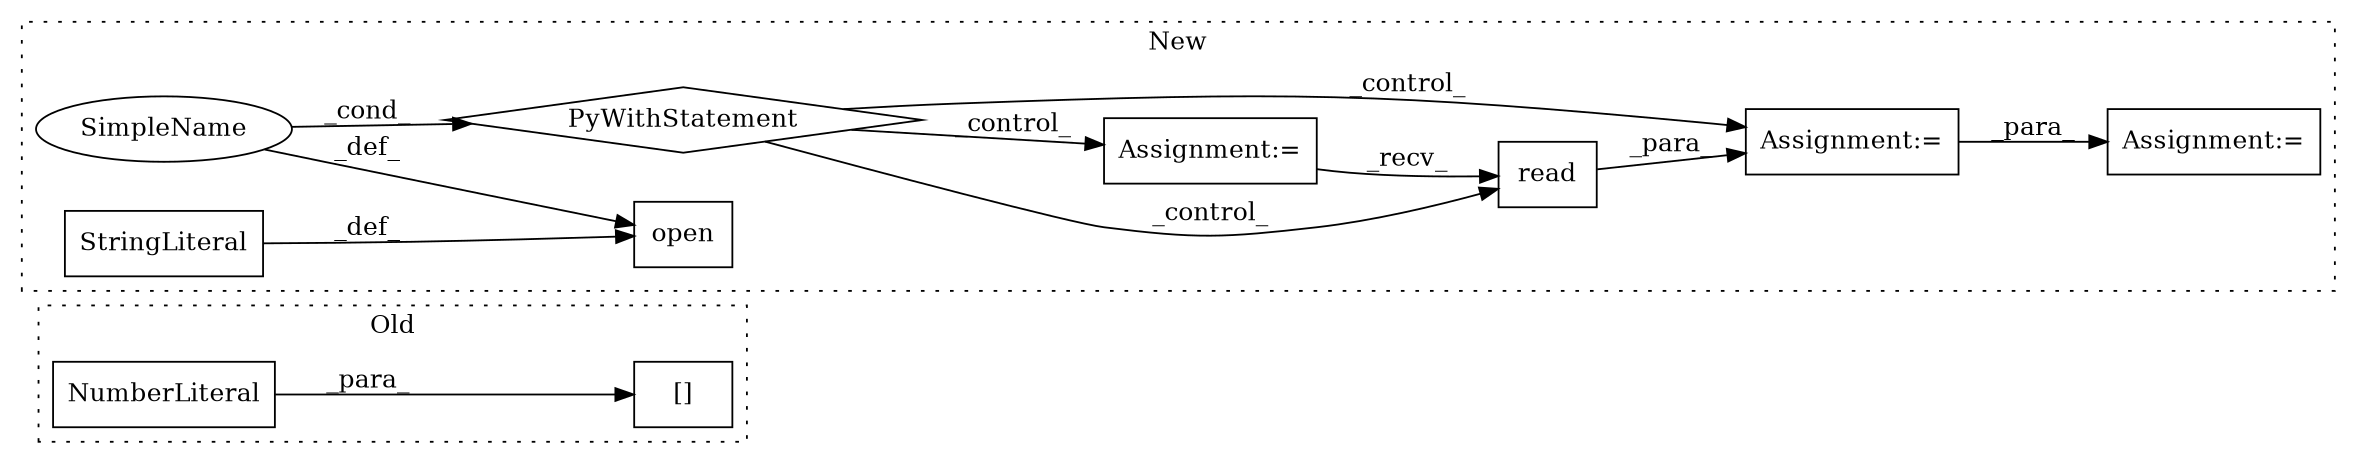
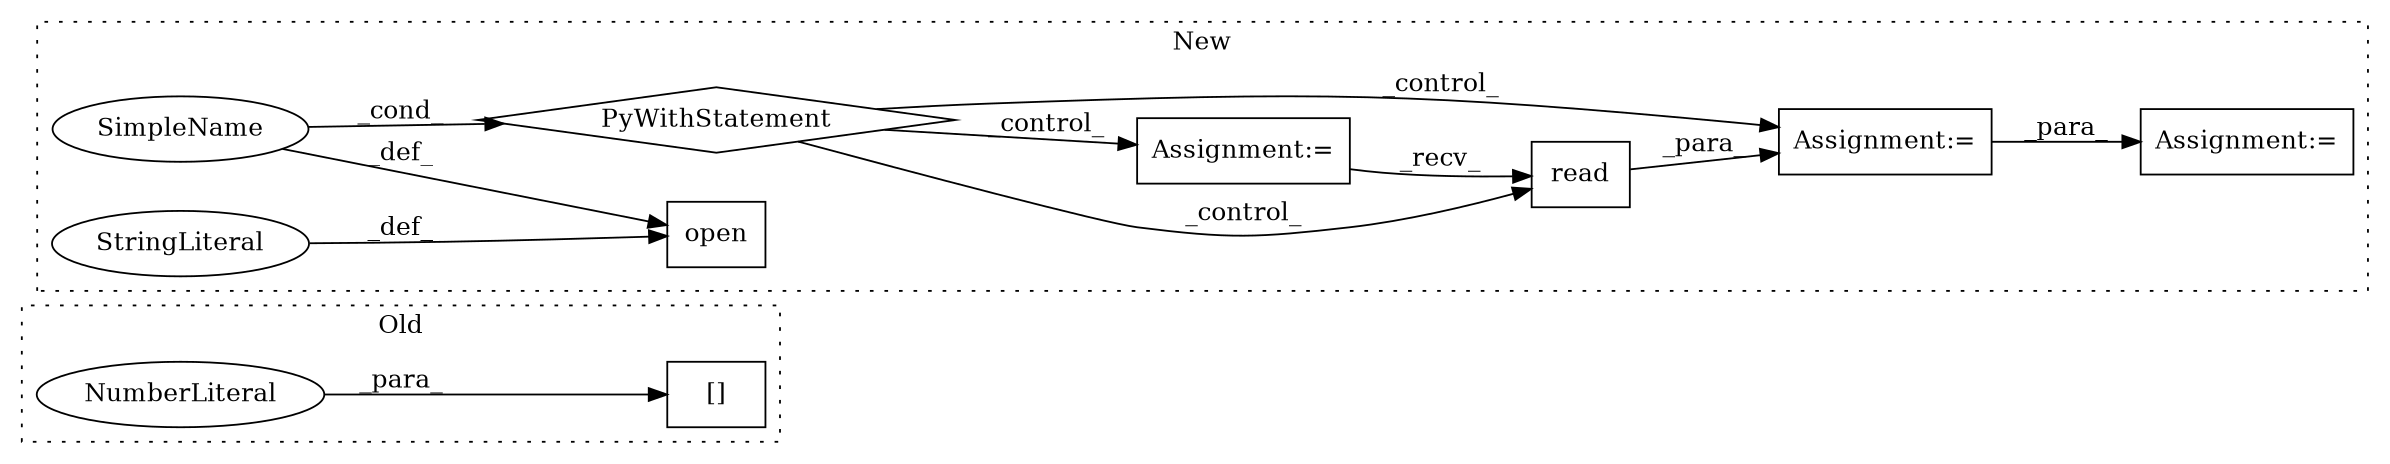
node "StringLiteral": shape box -> ellipse
node "NumberLiteral": shape box -> ellipse
